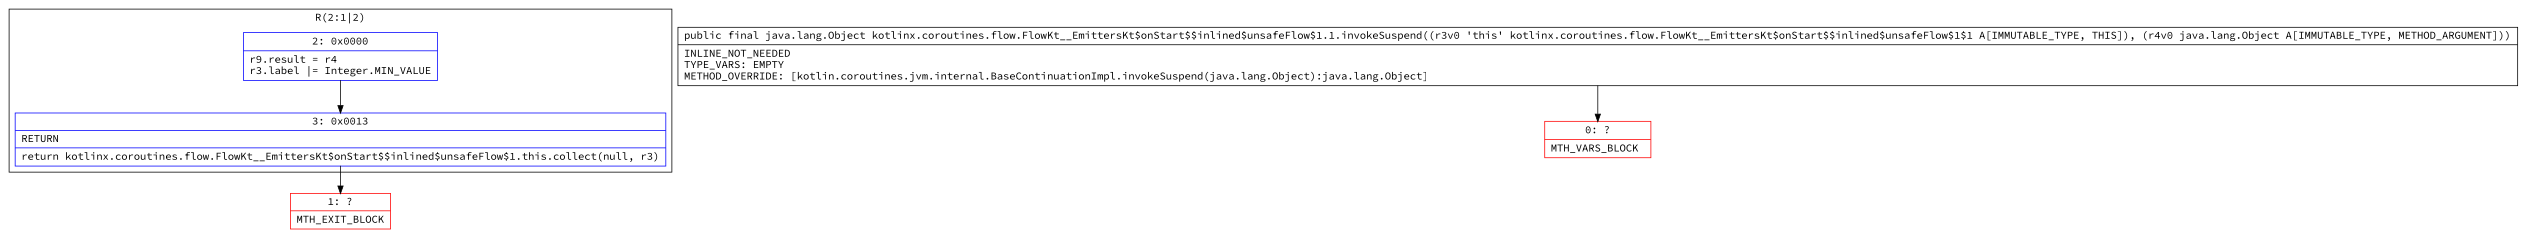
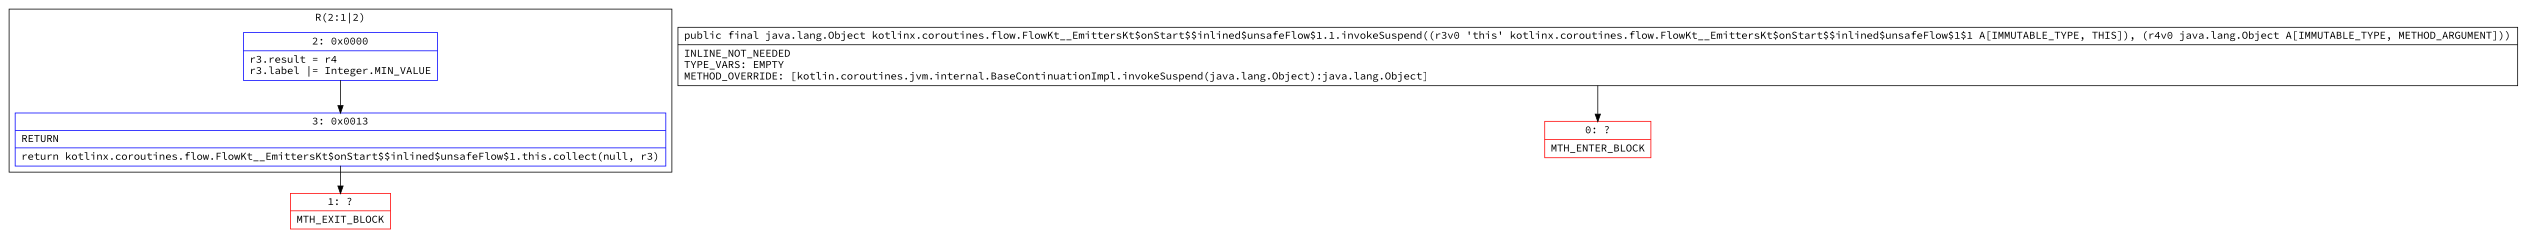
node "2: 0x0000": text "r9.result = r4" -> "r3.result = r4"
node "0: ?": text "MTH_VARS_BLOCK" -> "MTH_ENTER_BLOCK"
